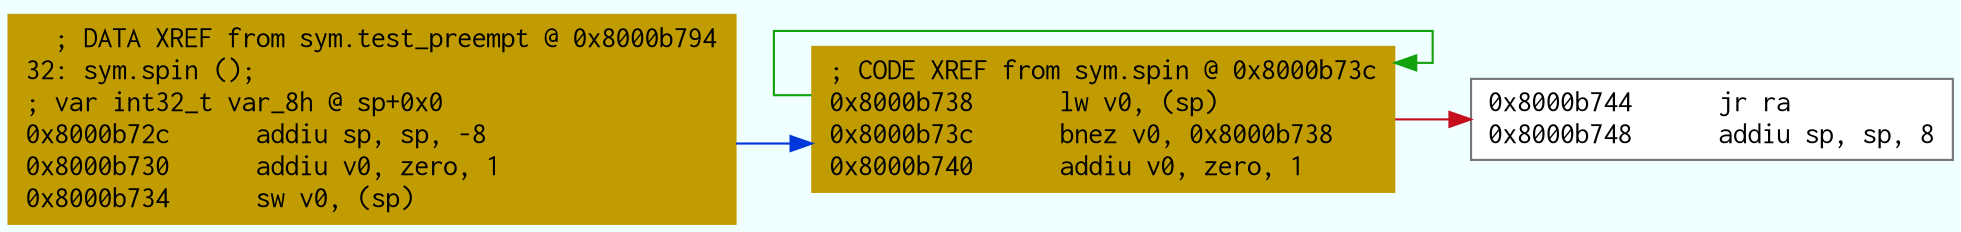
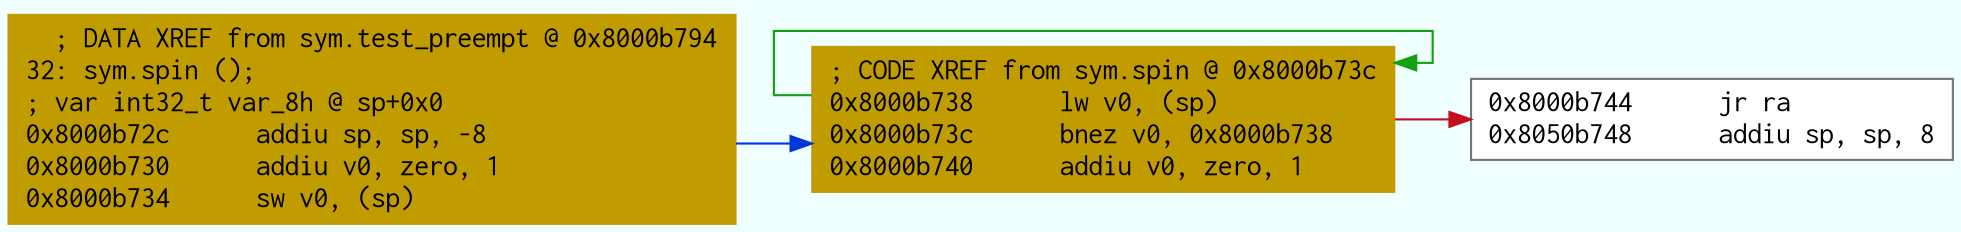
node "0x8000b744      jr ra 0x8000b748      addiu sp, sp, 8": label "0x8000b744      jr ra 0x8000b748      addiu sp, sp, 8" -> "0x8000b744      jr ra 0x8050b748      addiu sp, sp, 8"
